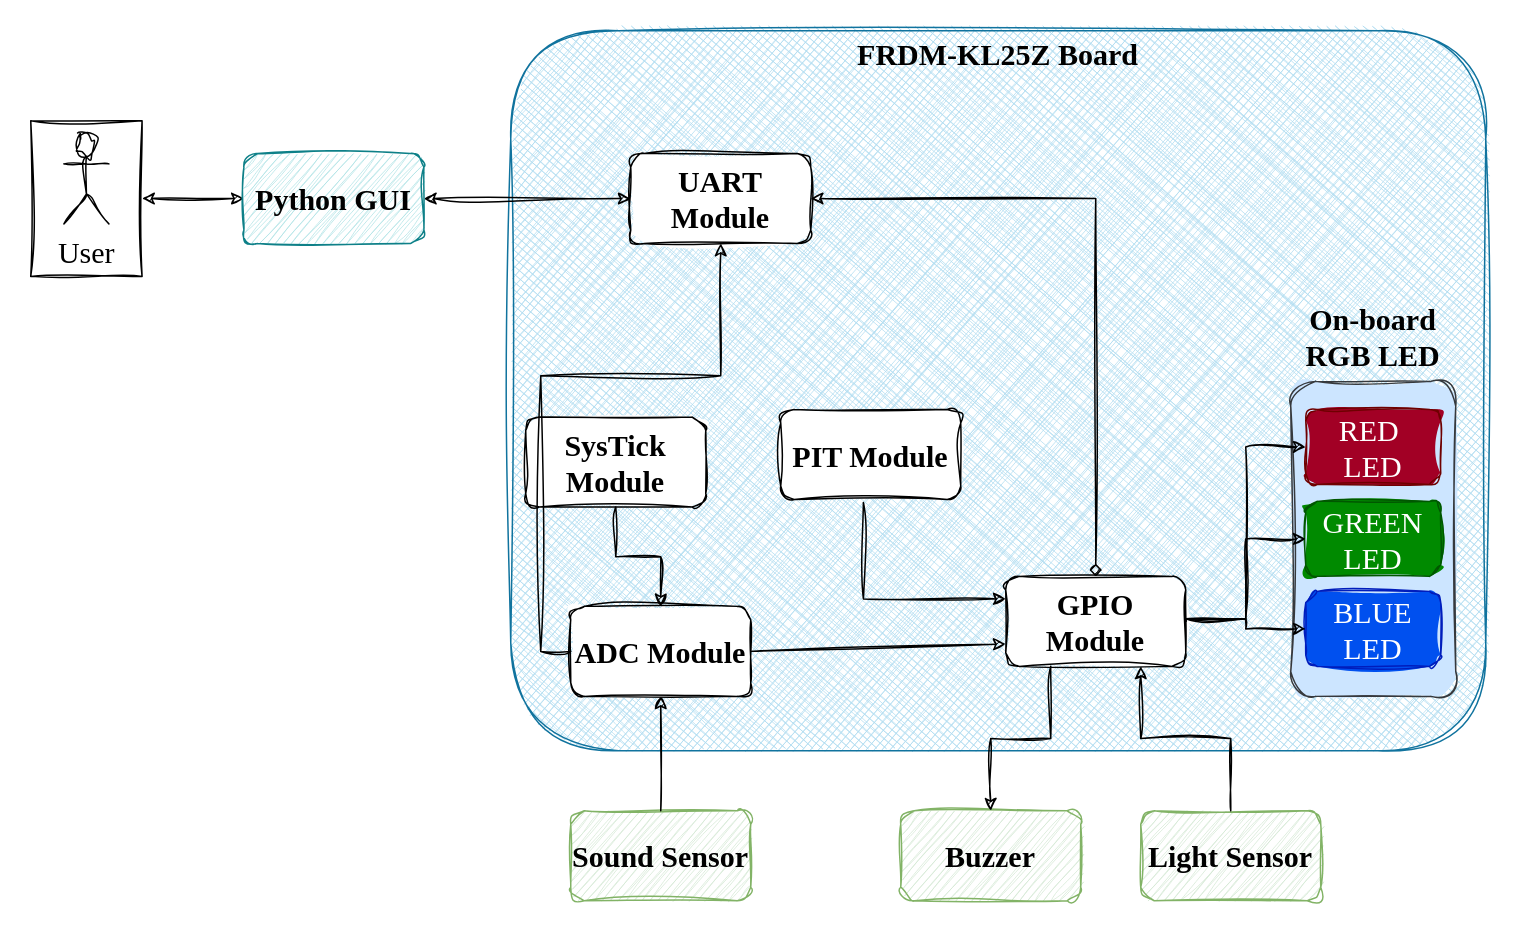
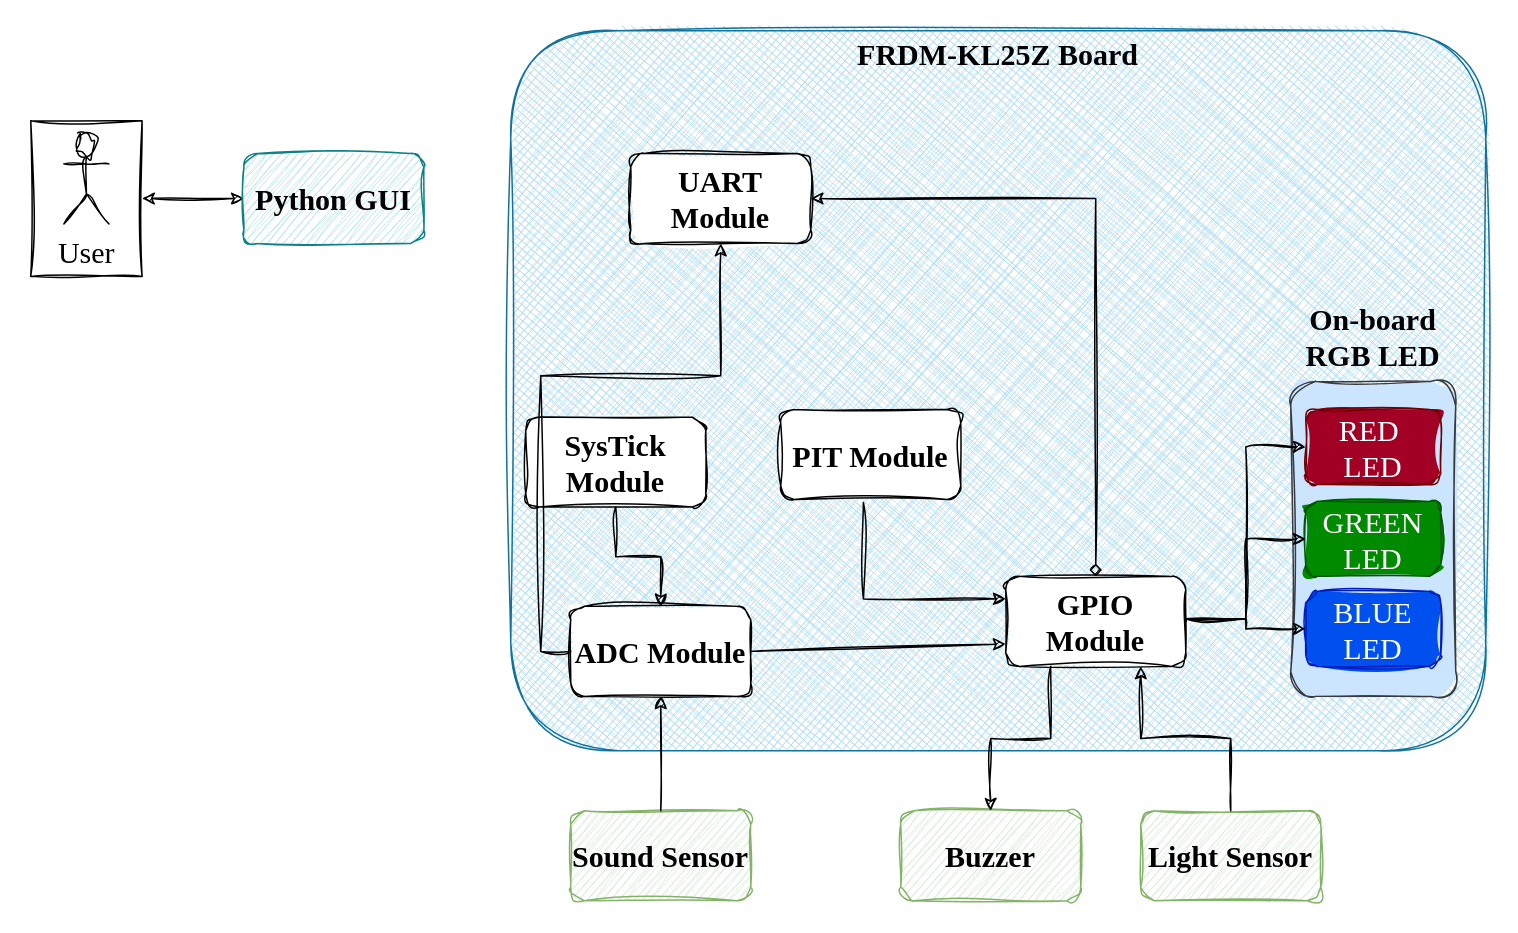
edge "Python GUI" -- "UART Module": removed
